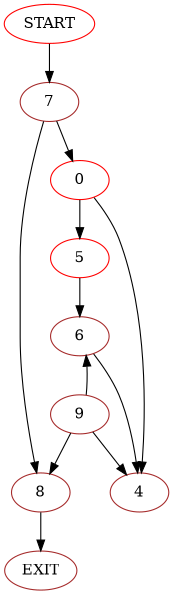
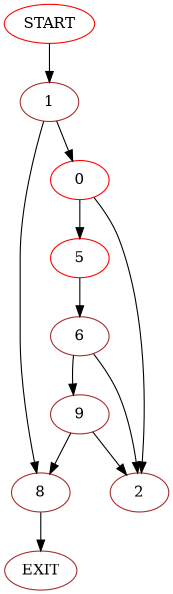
node "7": label "7" -> "1"
edge "9" -> "6": reversed
node "4": label "4" -> "2"
